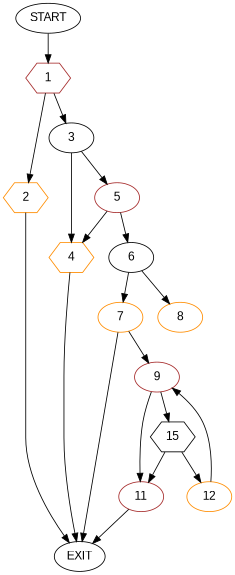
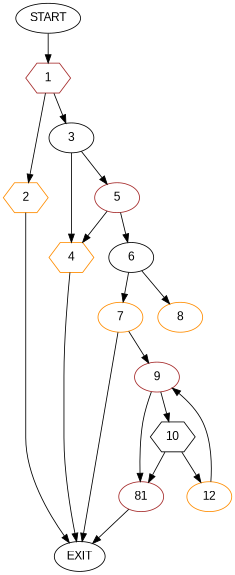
node "15": label "15" -> "10"
node "11": label "11" -> "81"
